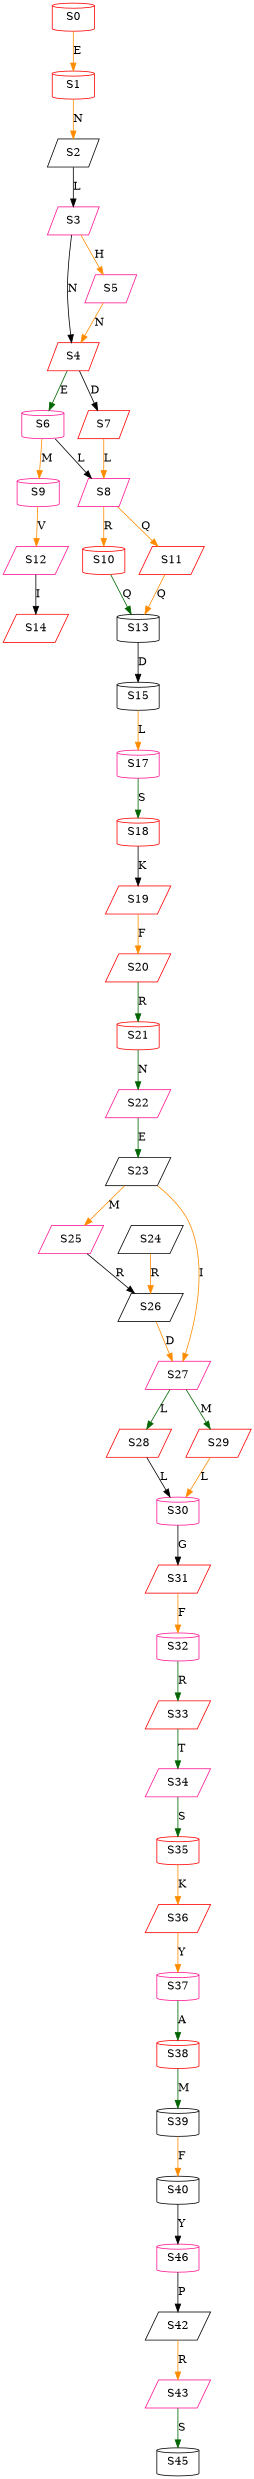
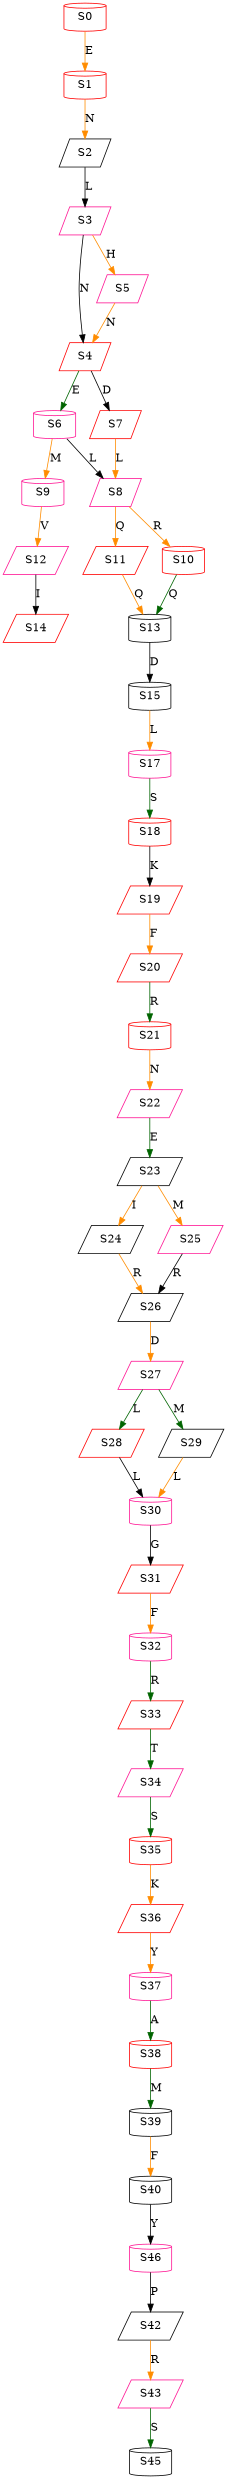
edge "S21" -> "S22": color darkgreen -> darkorange
edge "S23" -> "S27": now "S23" -> "S24"
node "S29": color red -> black
